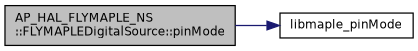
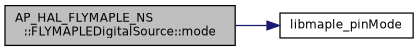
node "AP_HAL_FLYMAPLE_NS ::FLYMAPLEDigitalSource::pinMode": label "AP_HAL_FLYMAPLE_NS ::FLYMAPLEDigitalSource::pinMode" -> "AP_HAL_FLYMAPLE_NS ::FLYMAPLEDigitalSource::mode"
